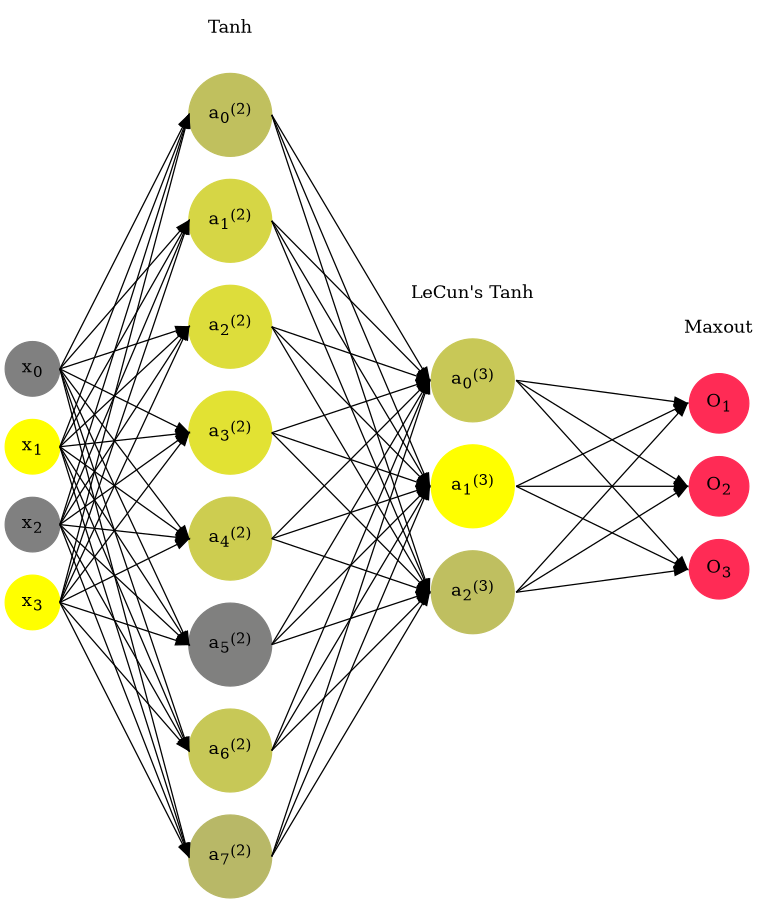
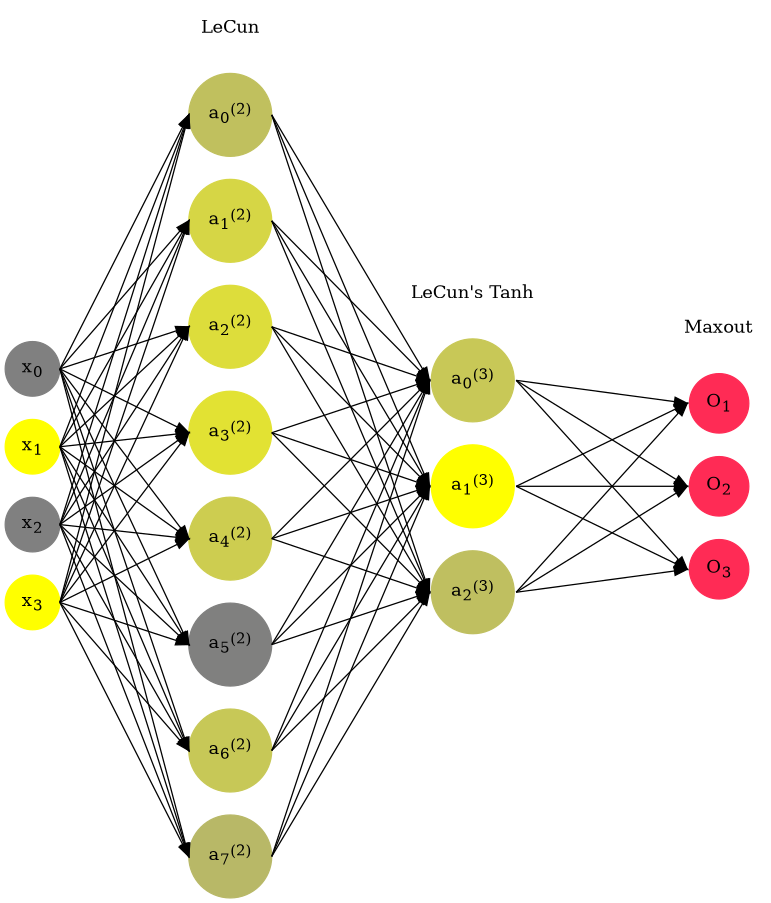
node "Tanh": label "Tanh" -> "LeCun"
